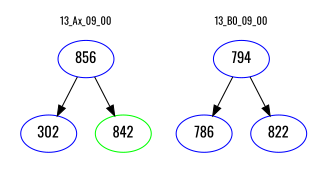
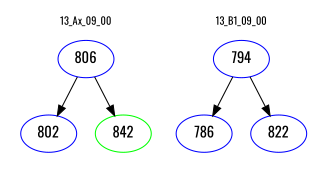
cluster "13_B0_09_00": label "13_B0_09_00" -> "13_B1_09_00"
node "856": label "856" -> "806"
node "302": label "302" -> "802"
